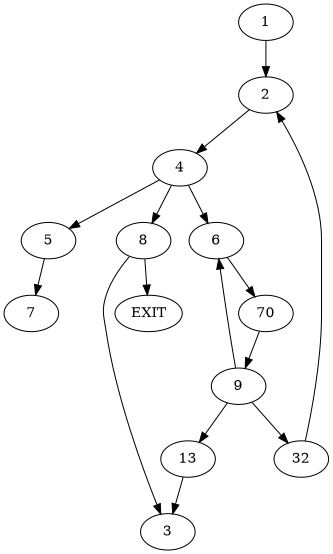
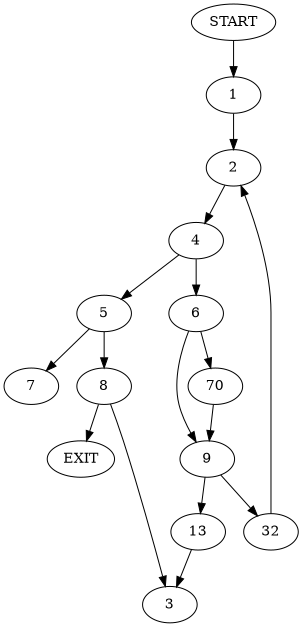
node "START": added
edge "4" -> "8": now "5" -> "8"
edge "9" -> "6": reversed
